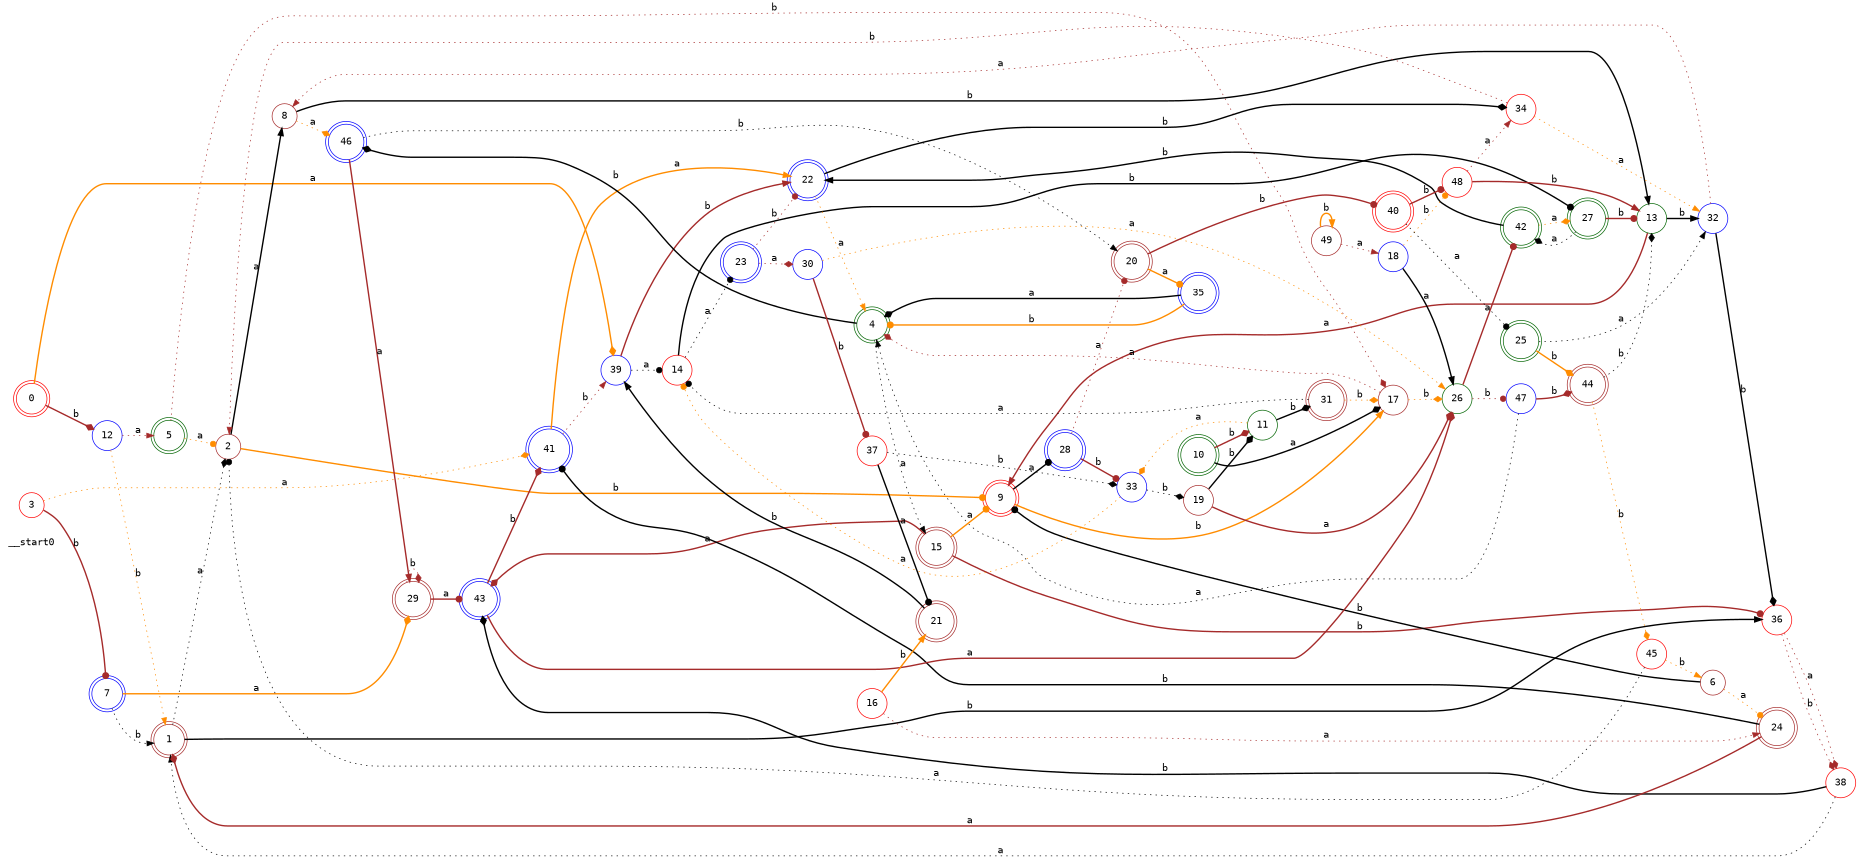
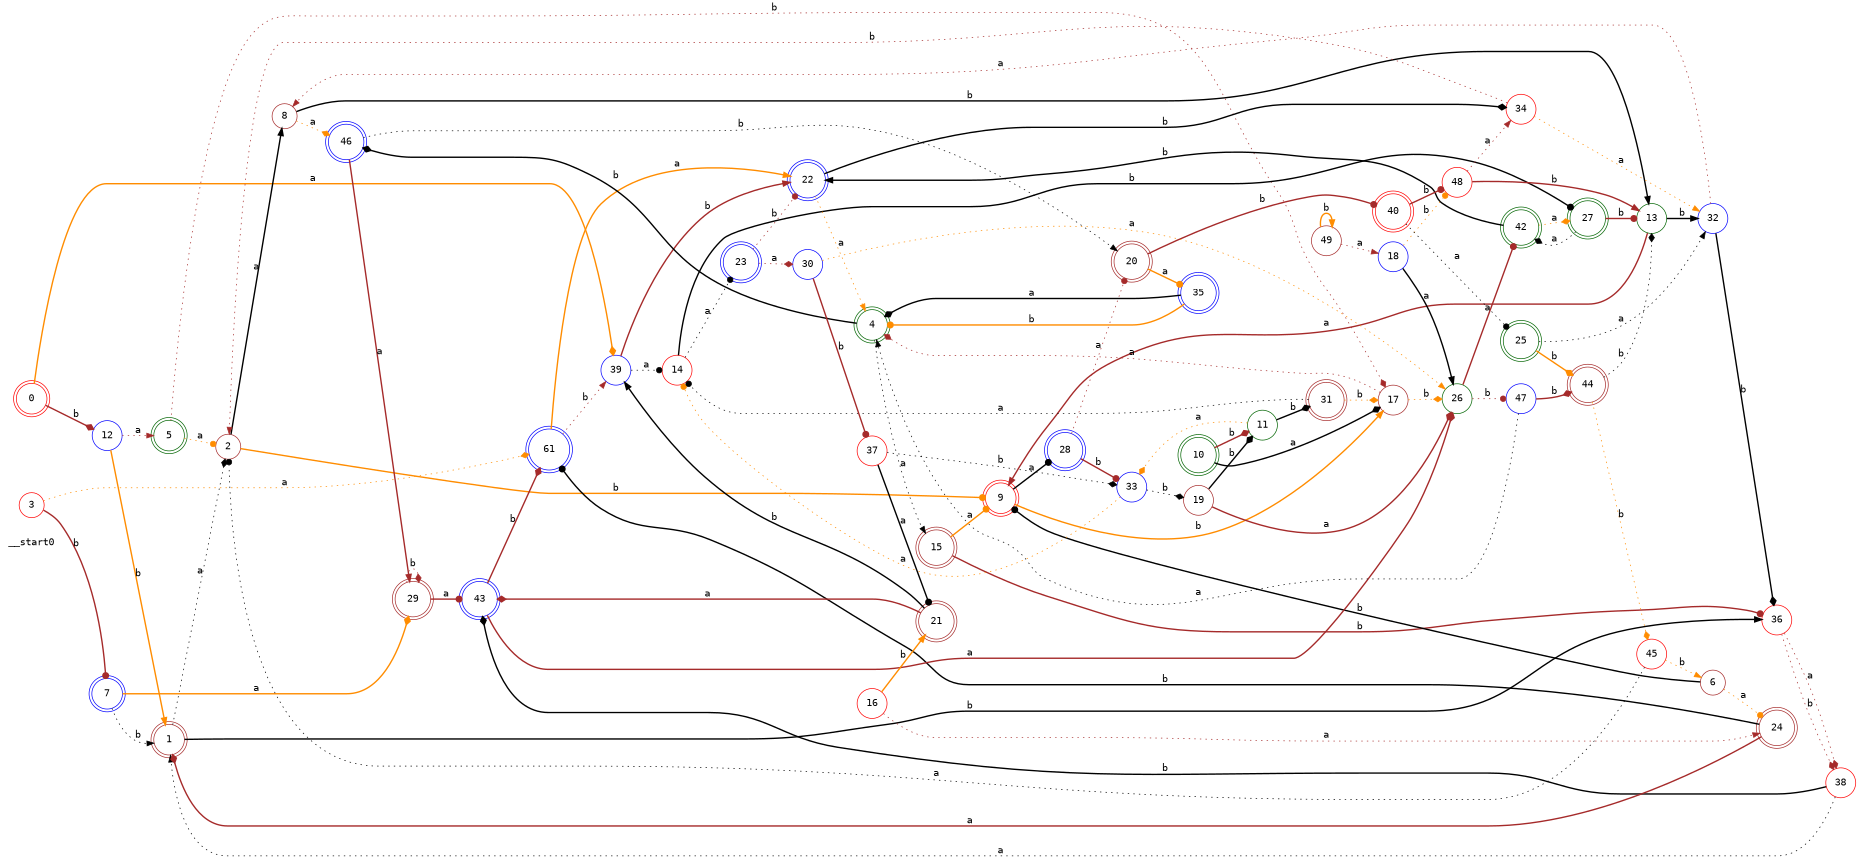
node "41": label "41" -> "61"
edge "15" -> "43": now "21" -> "43"
edge "12" -> "1": style dotted -> bold
